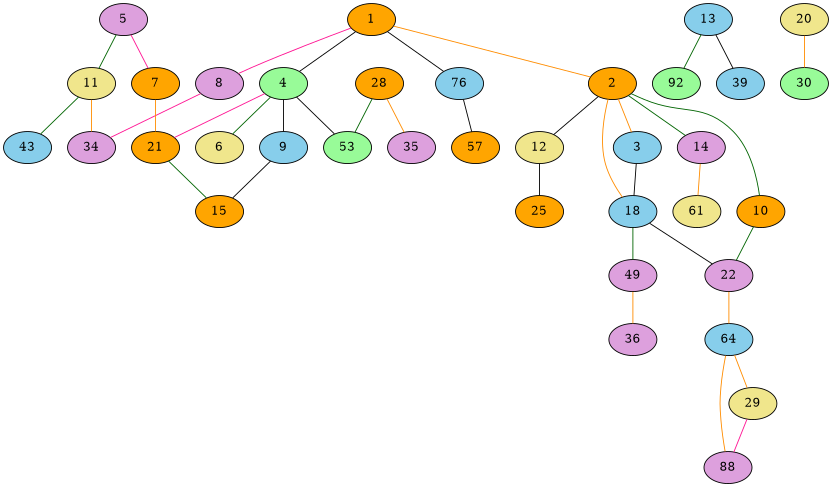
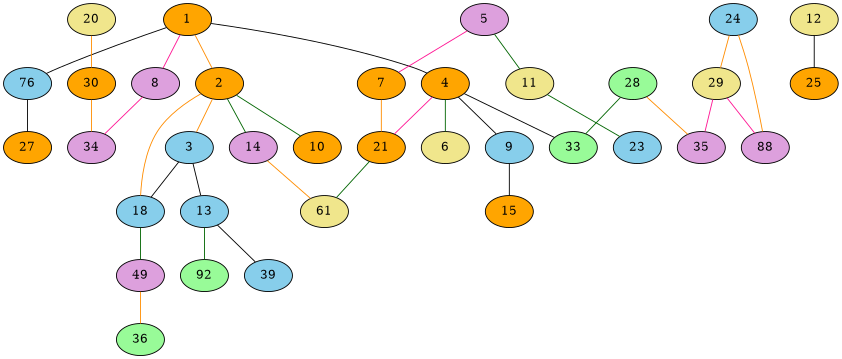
node "4": fillcolor palegreen -> orange
node "28": fillcolor orange -> palegreen
node "30": fillcolor palegreen -> orange
edge "29" -- "35": added
edge "11" -- "34": now "30" -- "34"
edge "2" -- "12": removed
node "43": label "43" -> "23"
node "53": label "53" -> "33"
node "57": label "57" -> "27"
edge "21" -- "15": now "21" -- "61"
edge "3" -- "13": added
node "22": removed
node "36": fillcolor plum -> palegreen
node "64": label "64" -> "24"
